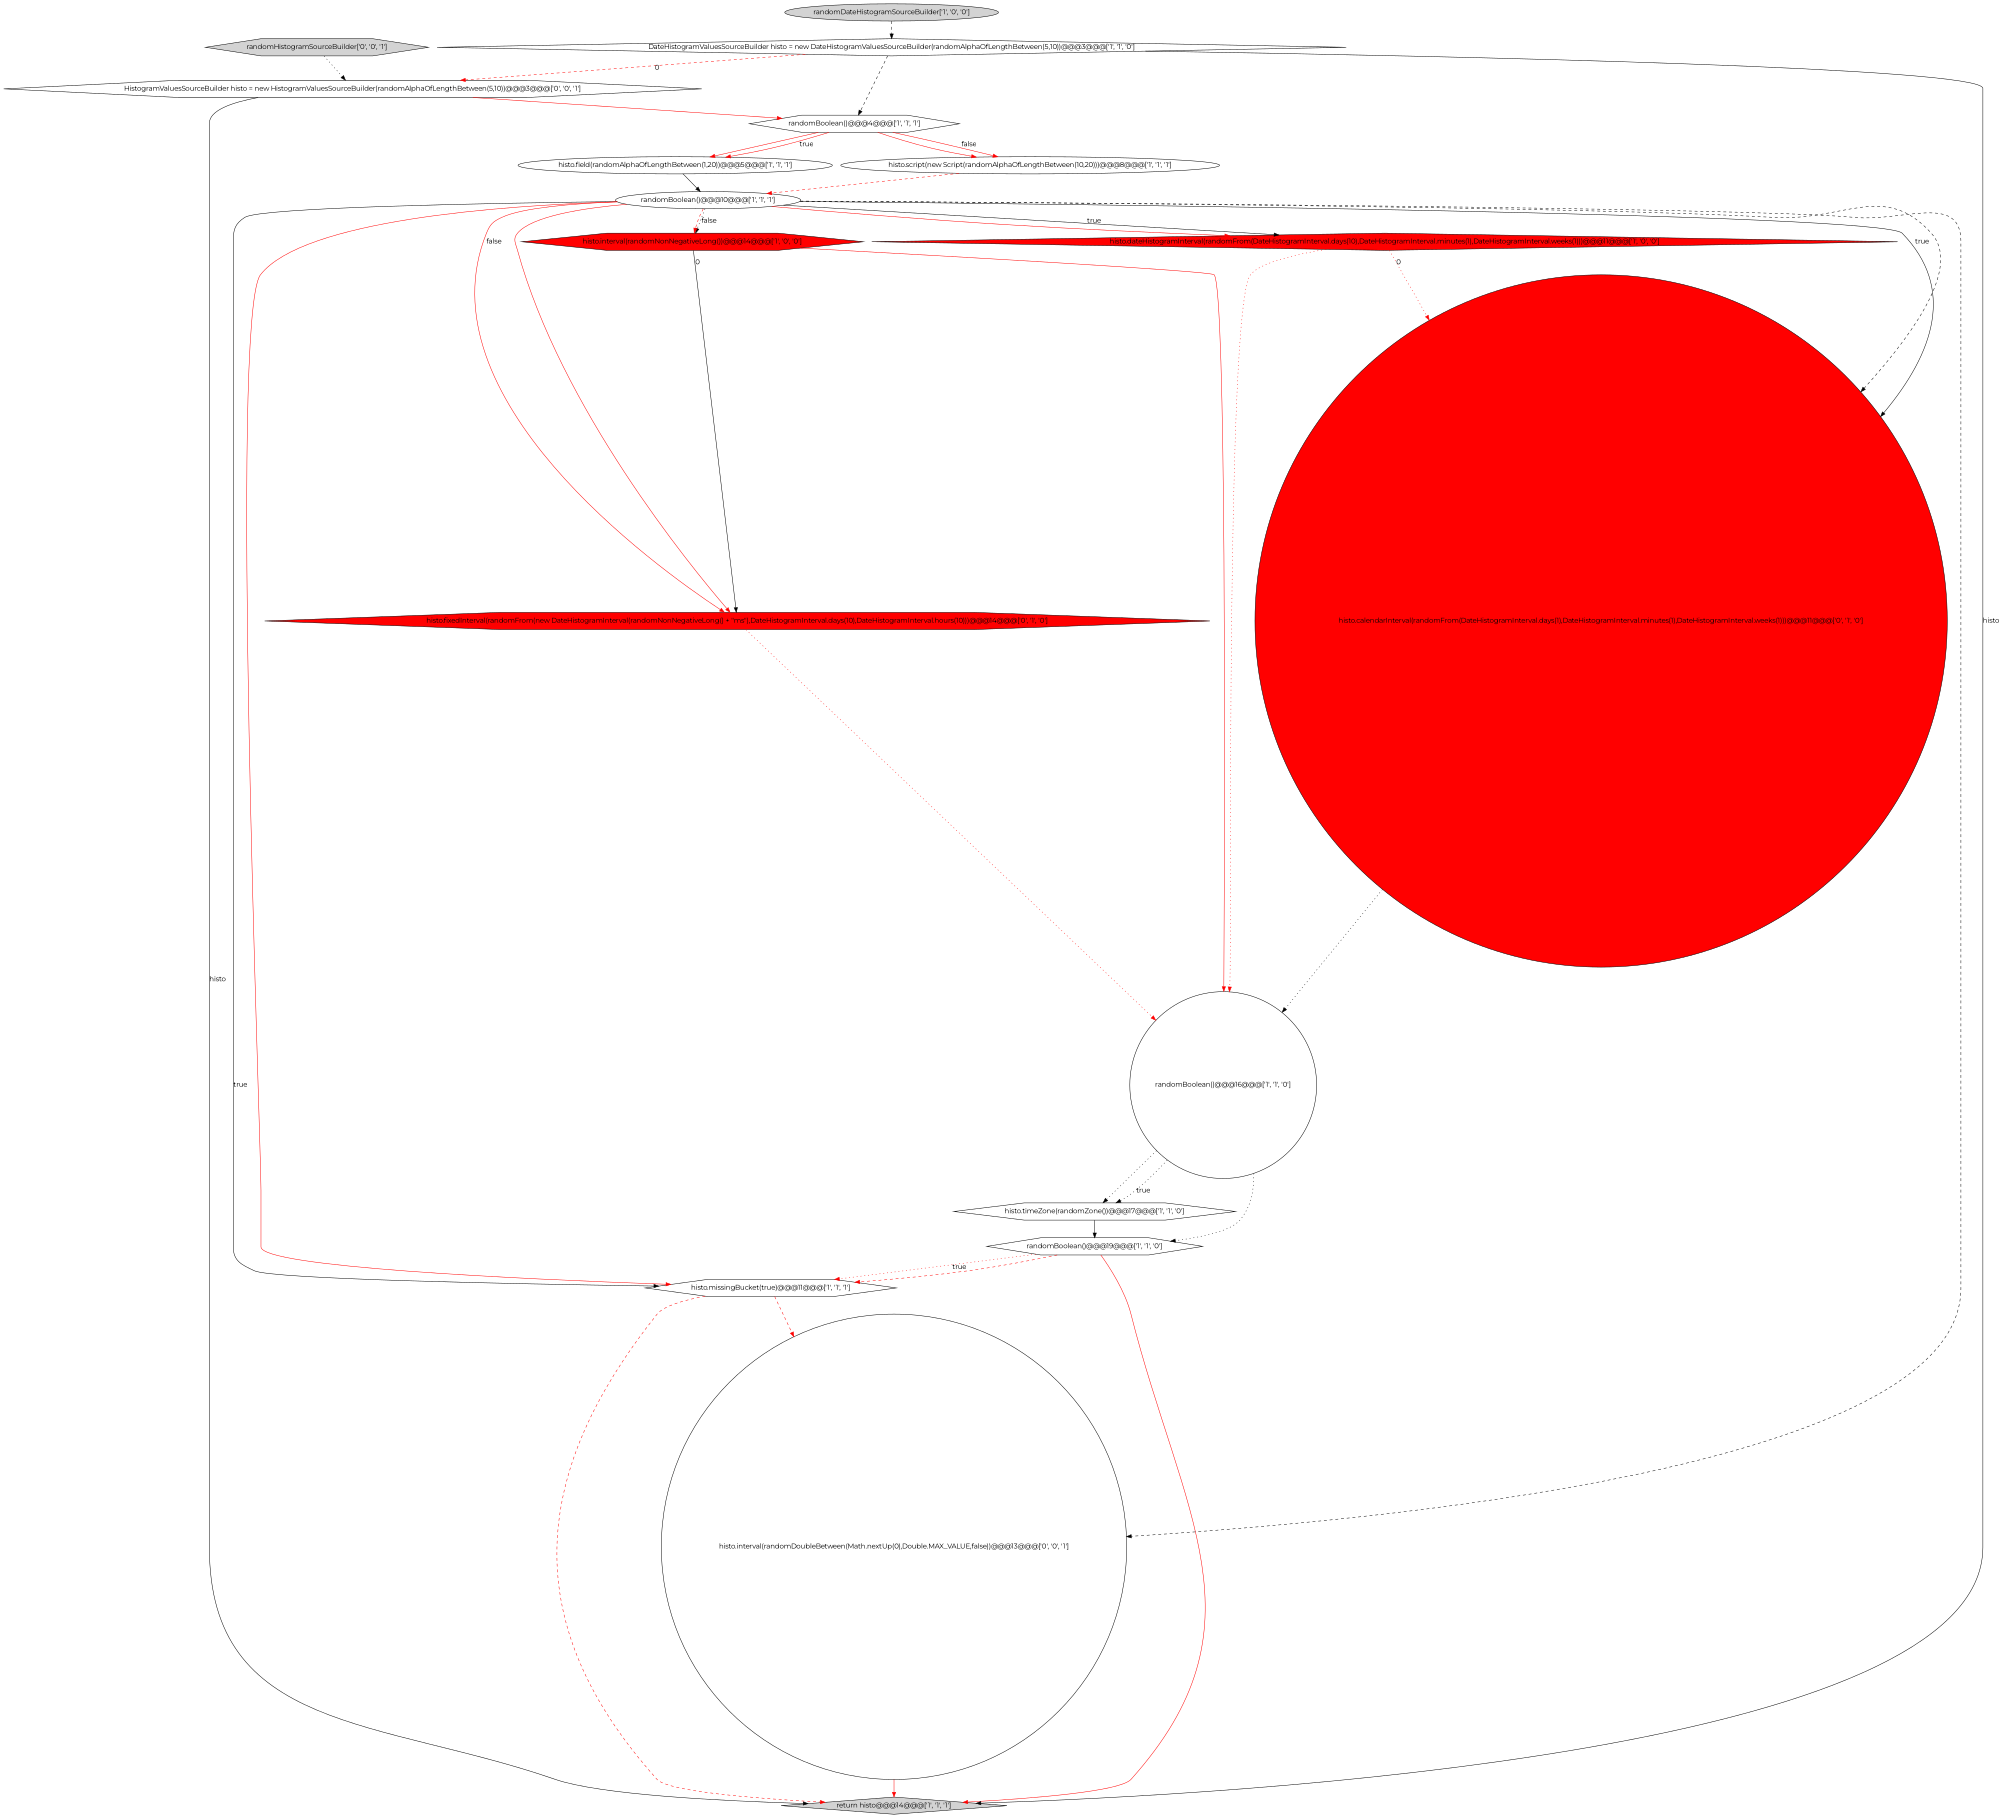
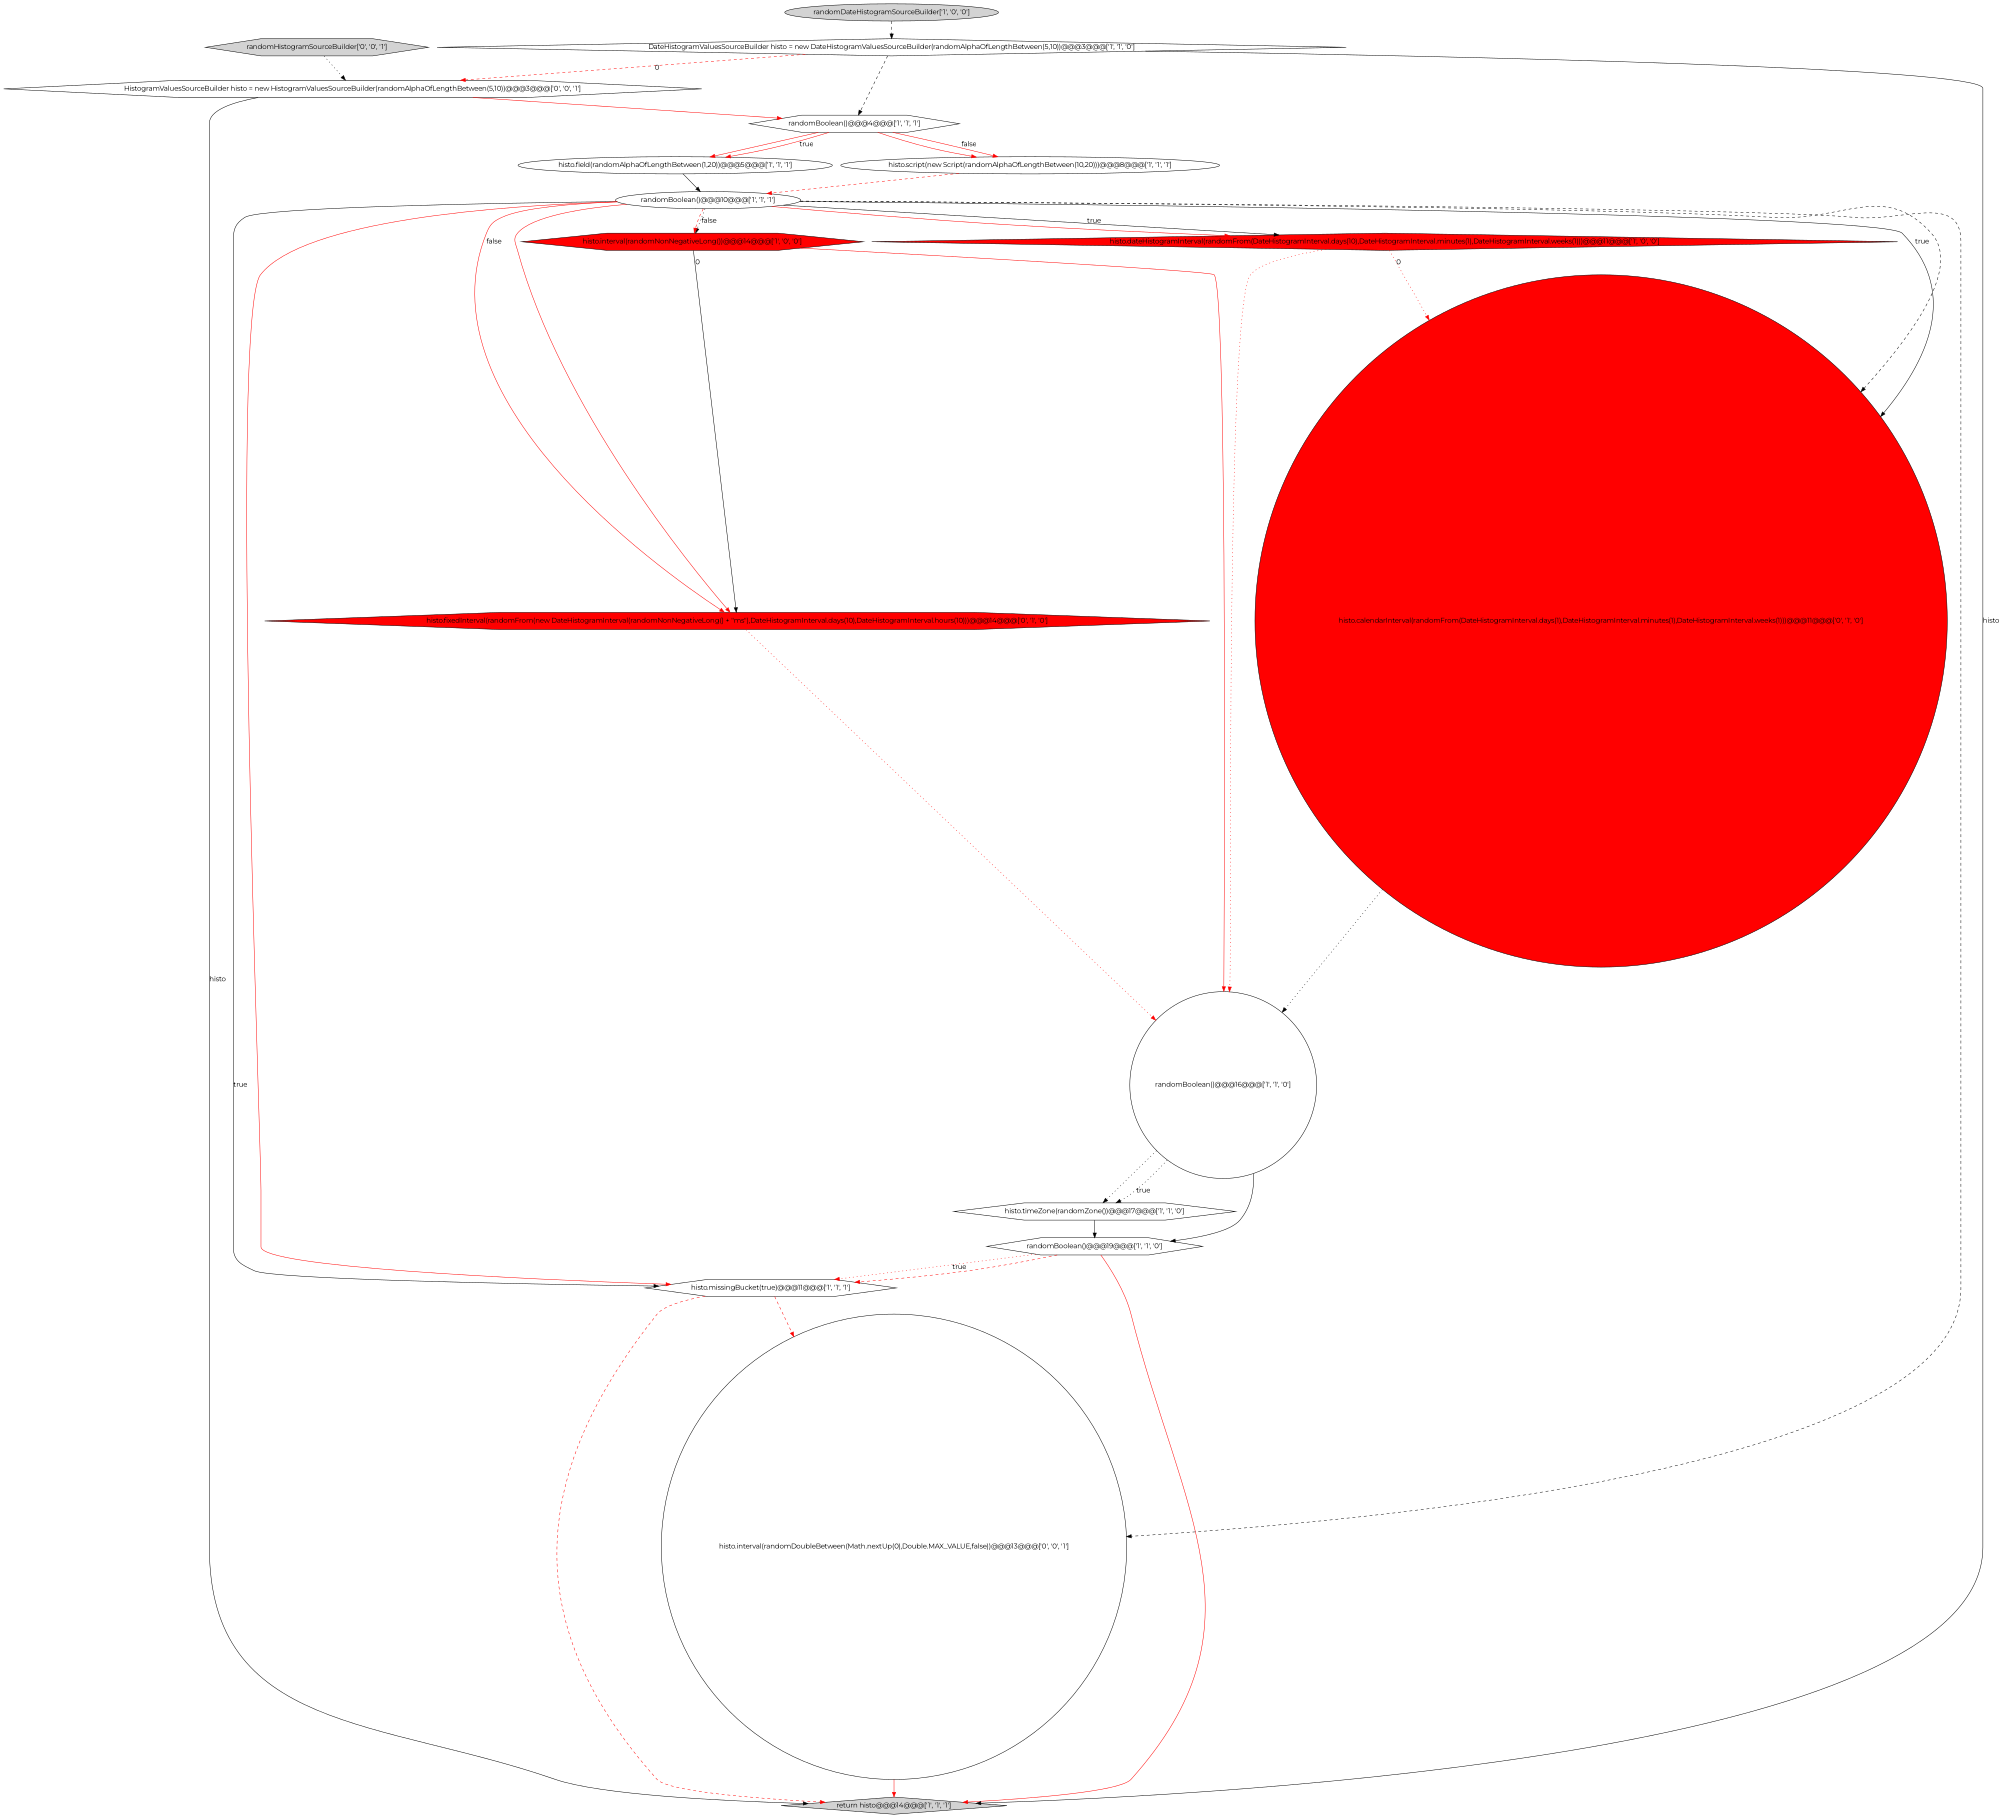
edge "randomBoolean()@@@16@@@['1', '1', '0']" -> "randomBoolean()@@@19@@@['1', '1', '0']": style dotted -> solid
